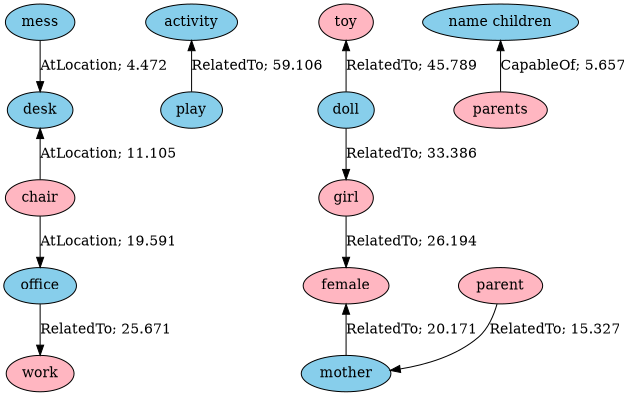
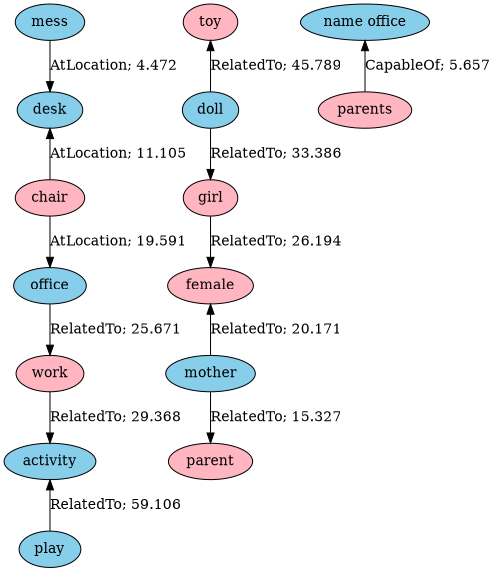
node "name children": label "name children" -> "name office"
edge "parent" -> "mother": reversed
edge "work" -> "activity": added, label "RelatedTo; 29.368"
